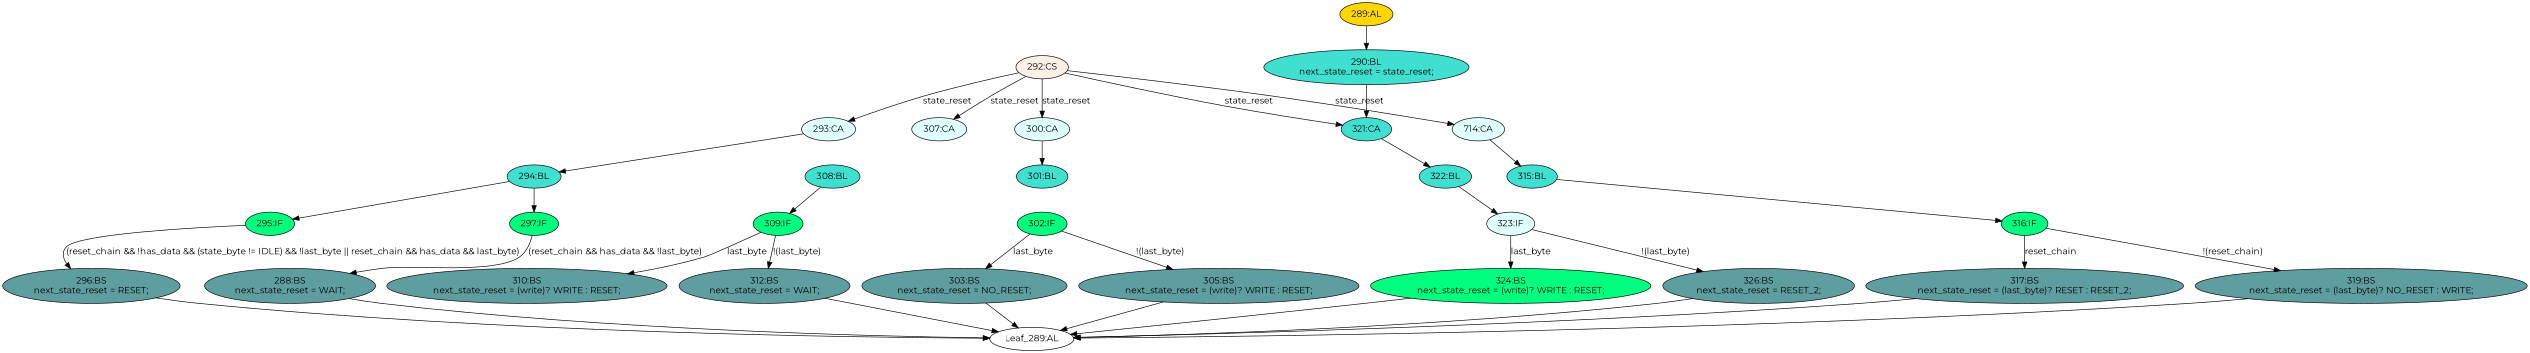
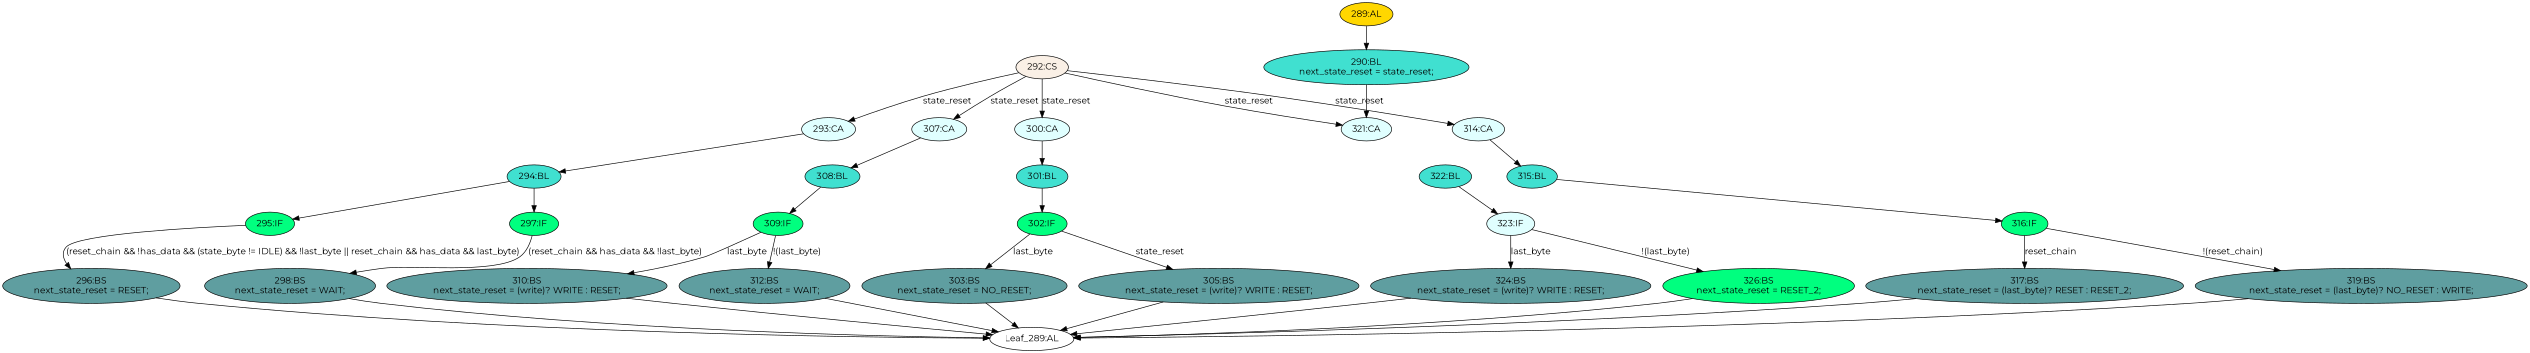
node "321:CA": fillcolor turquoise -> lightcyan
node "714:CA": label "714:CA" -> "314:CA"
edge "321:CA" -> "322:BL": removed
edge "307:CA" -> "308:BL": added
edge "301:BL" -> "302:IF": added
edge "302:IF" -> "305:BS next_state_reset = (write)? WRITE : RESET;": label "!(last_byte)" -> "state_reset"
node "288:BS next_state_reset = WAIT;": label "288:BS next_state_reset = WAIT;" -> "298:BS next_state_reset = WAIT;"
node "324:BS next_state_reset = (write)? WRITE : RESET;": fillcolor springgreen -> cadetblue
node "326:BS next_state_reset = RESET_2;": fillcolor cadetblue -> springgreen
edge "310:BS next_state_reset = (write)? WRITE : RESET;" -> "Leaf_289:AL": added
